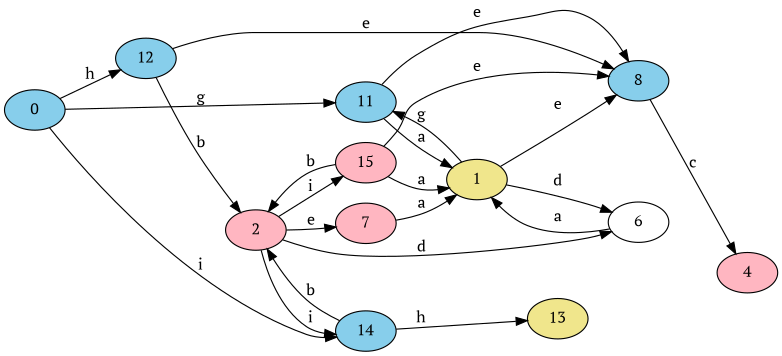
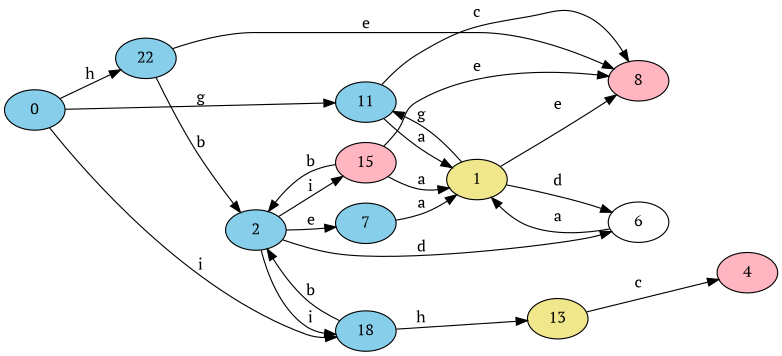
edge "11" -> "8": label "e" -> "c"
node "12": label "12" -> "22"
node "8": fillcolor skyblue -> lightpink
edge "8" -> "4": now "13" -> "4"
node "7": fillcolor lightpink -> skyblue
node "2": fillcolor lightpink -> skyblue
node "14": label "14" -> "18"
